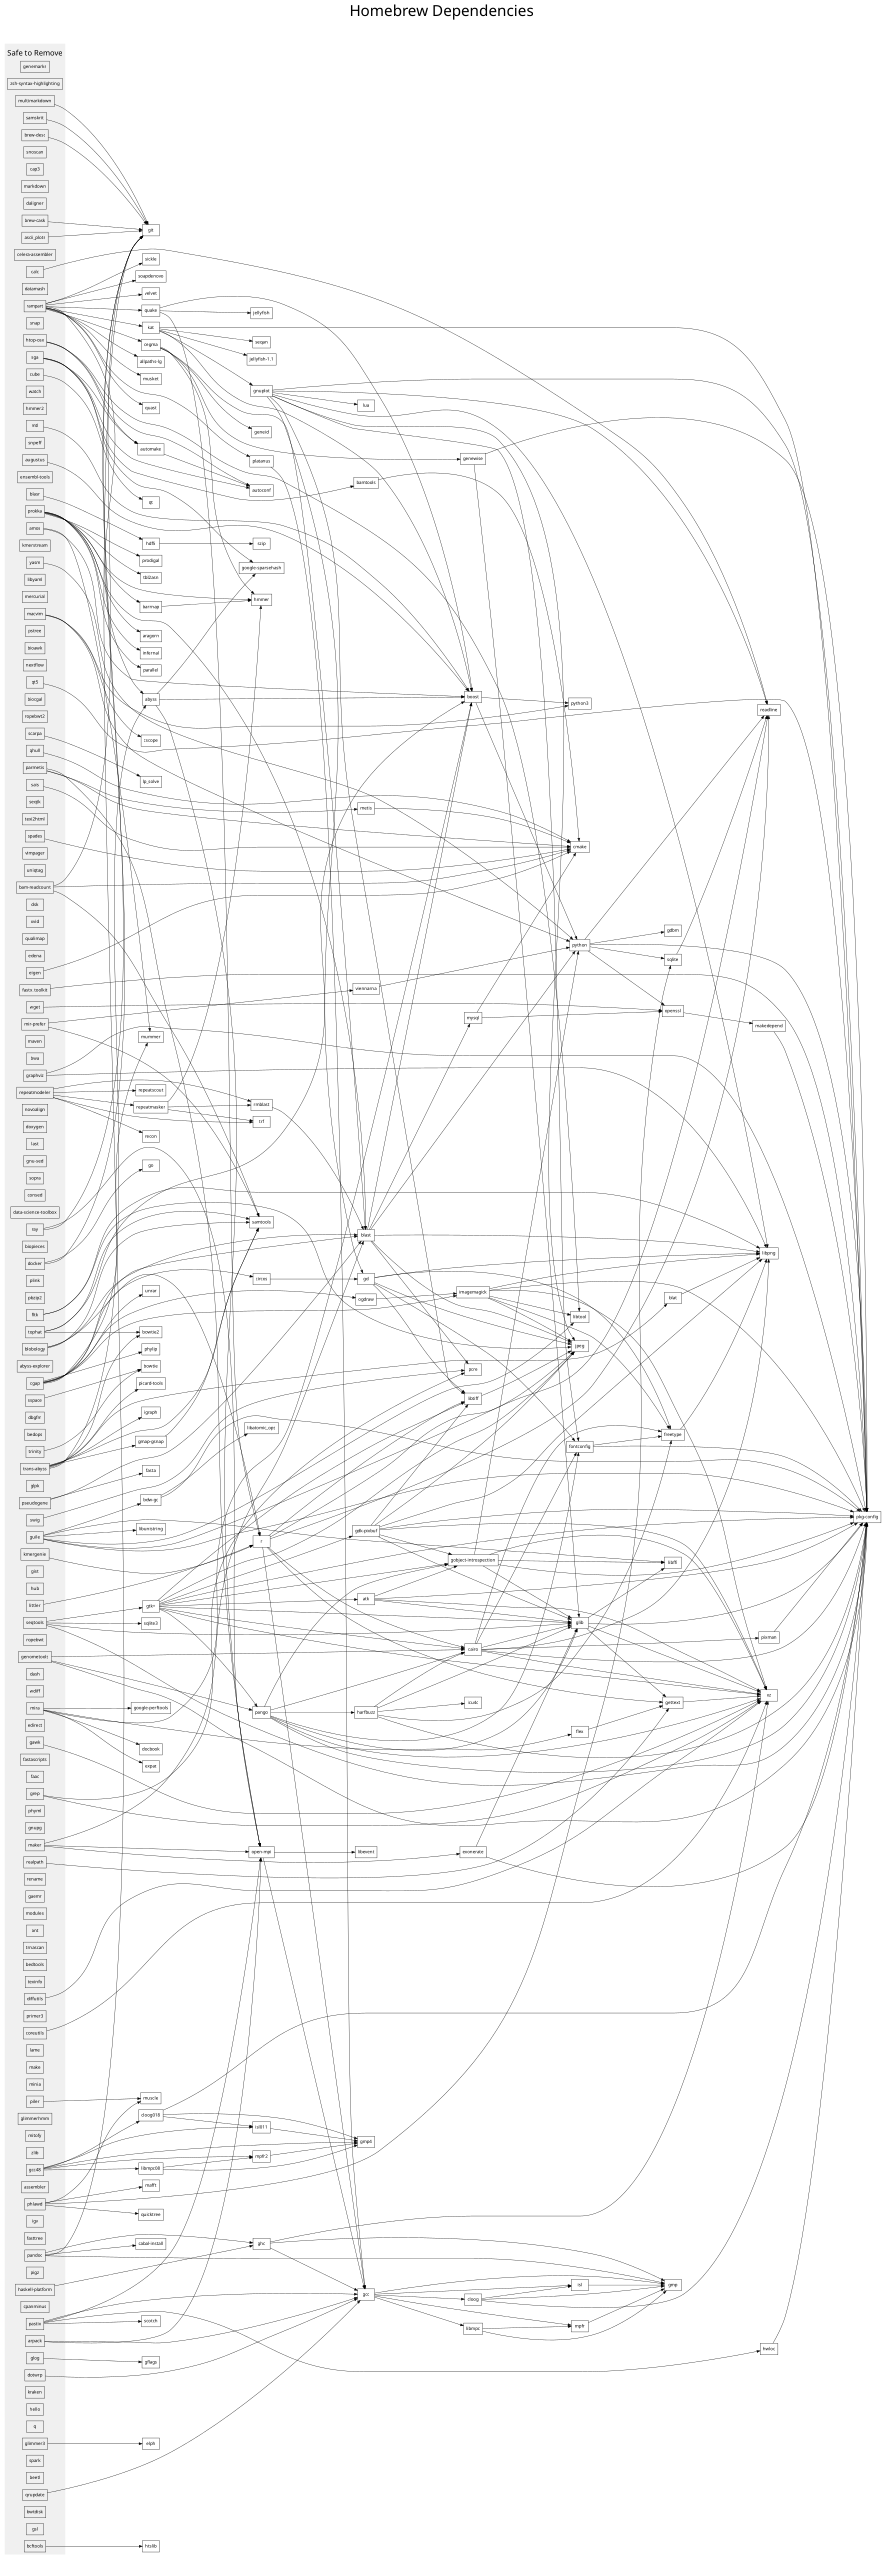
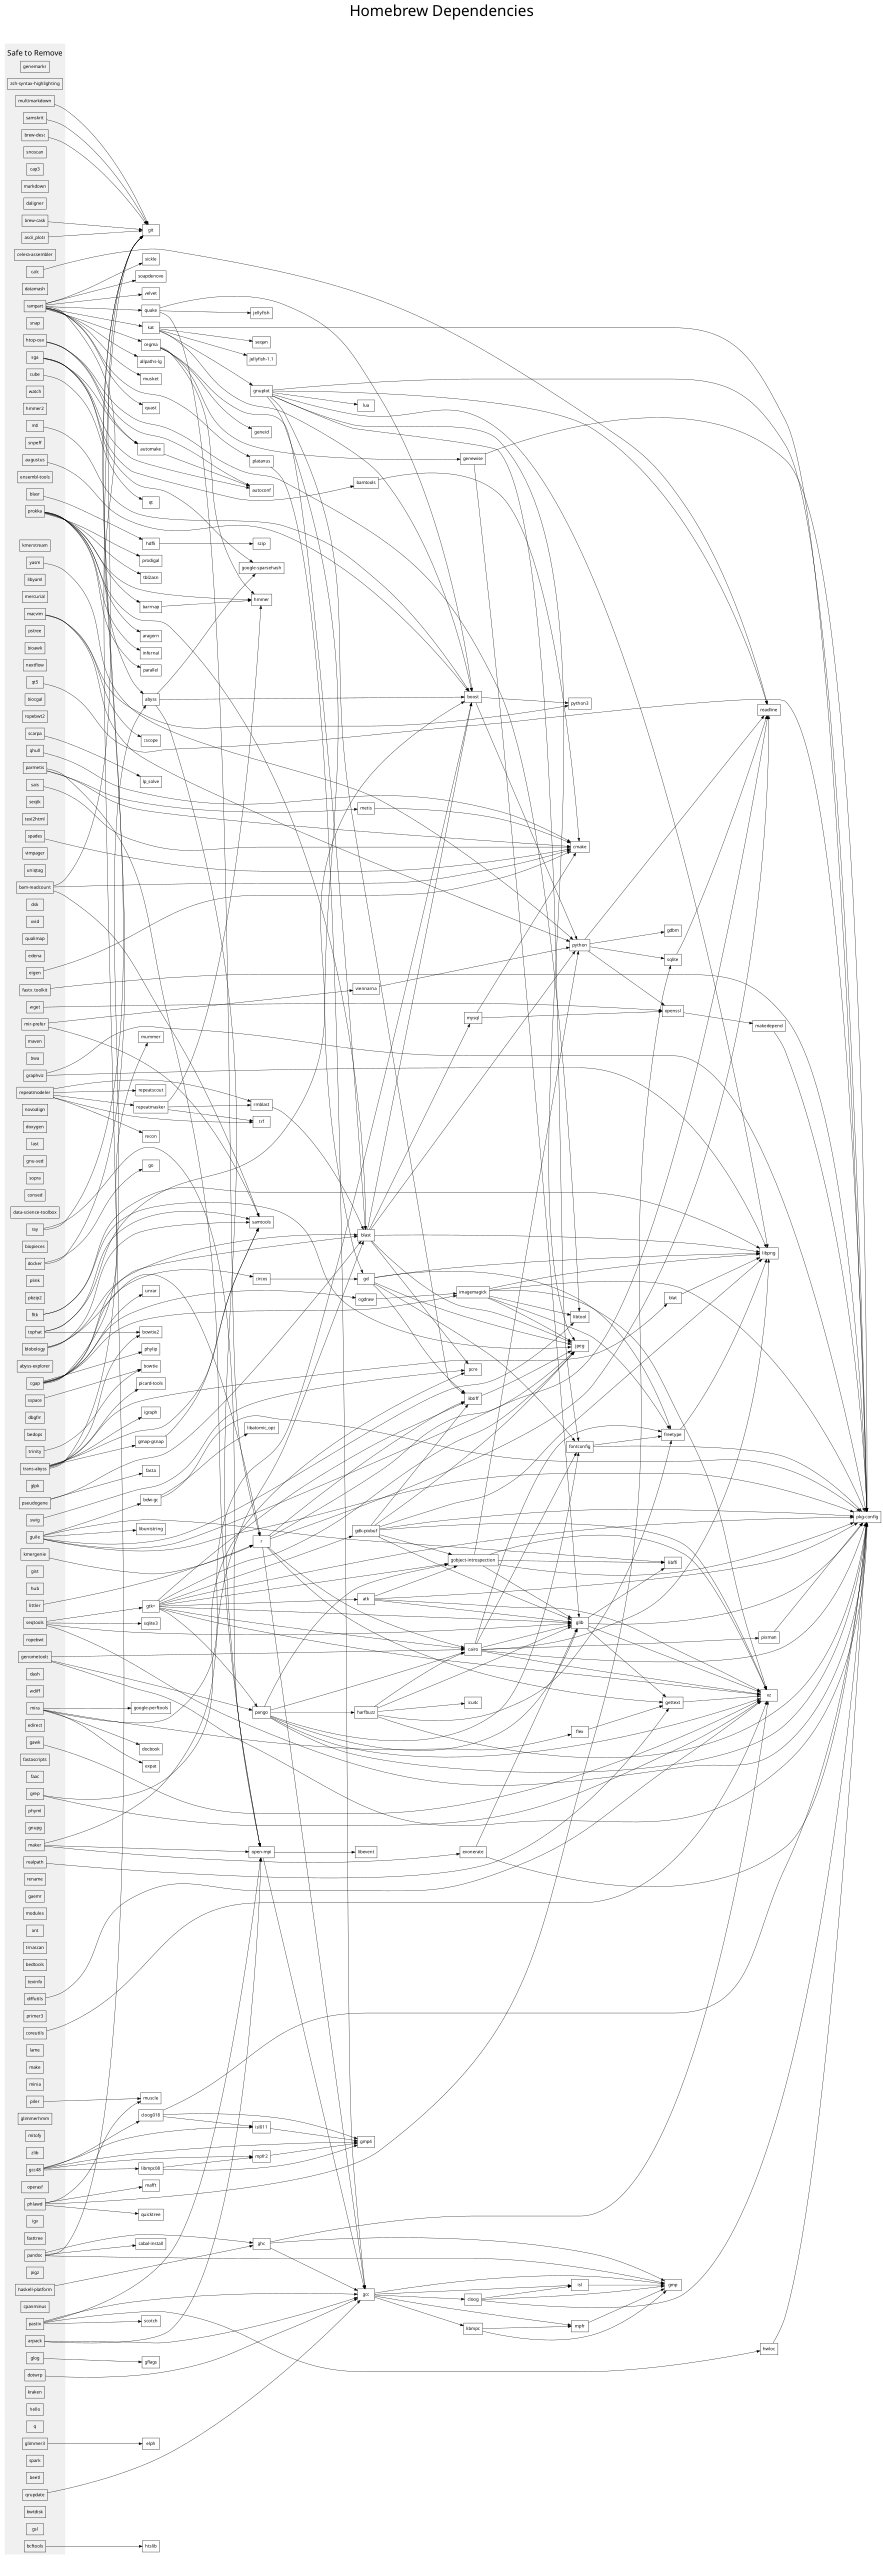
node "amos": removed
edge "python" -> "pkg-config": removed
node "assembler": label "assembler" -> "operasf"
